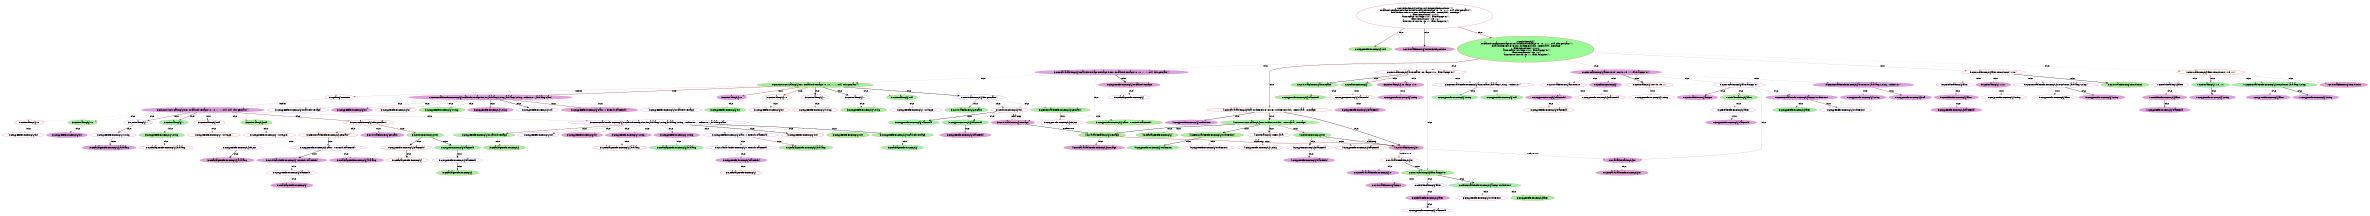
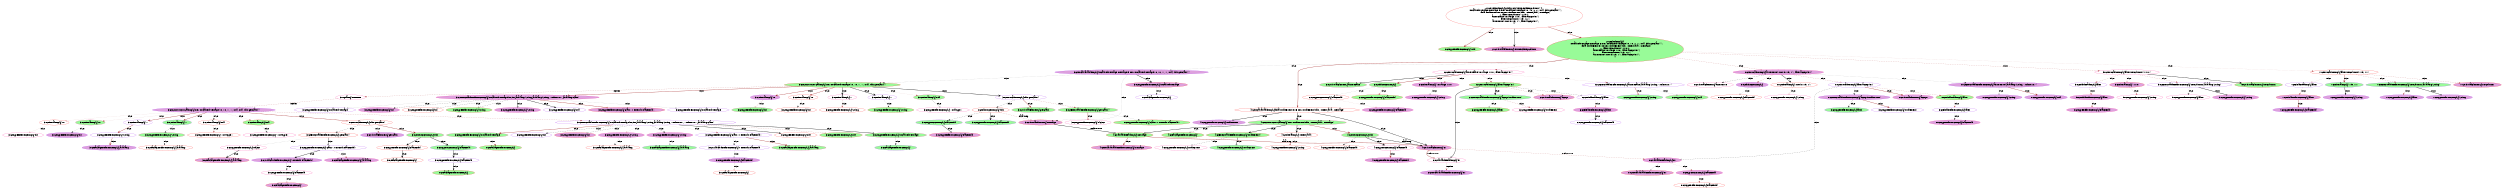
edge "8:CtThisAccessImpl@" -> "8:CtTypeAccessImpl@PlaceHold": now "8:CtVariableReadImpl@ev" -> "8:CtTypeAccessImpl@PlaceHold"
edge "6:CtVariableReadImpl@ev" -> "6:CtLocalVariableReferenceImpl@ev": label "AST" -> "Action"
edge "6:CtVariableReadImpl@ev" -> "6:CtInvocationImpl@filter.accept(ev)": reversed
